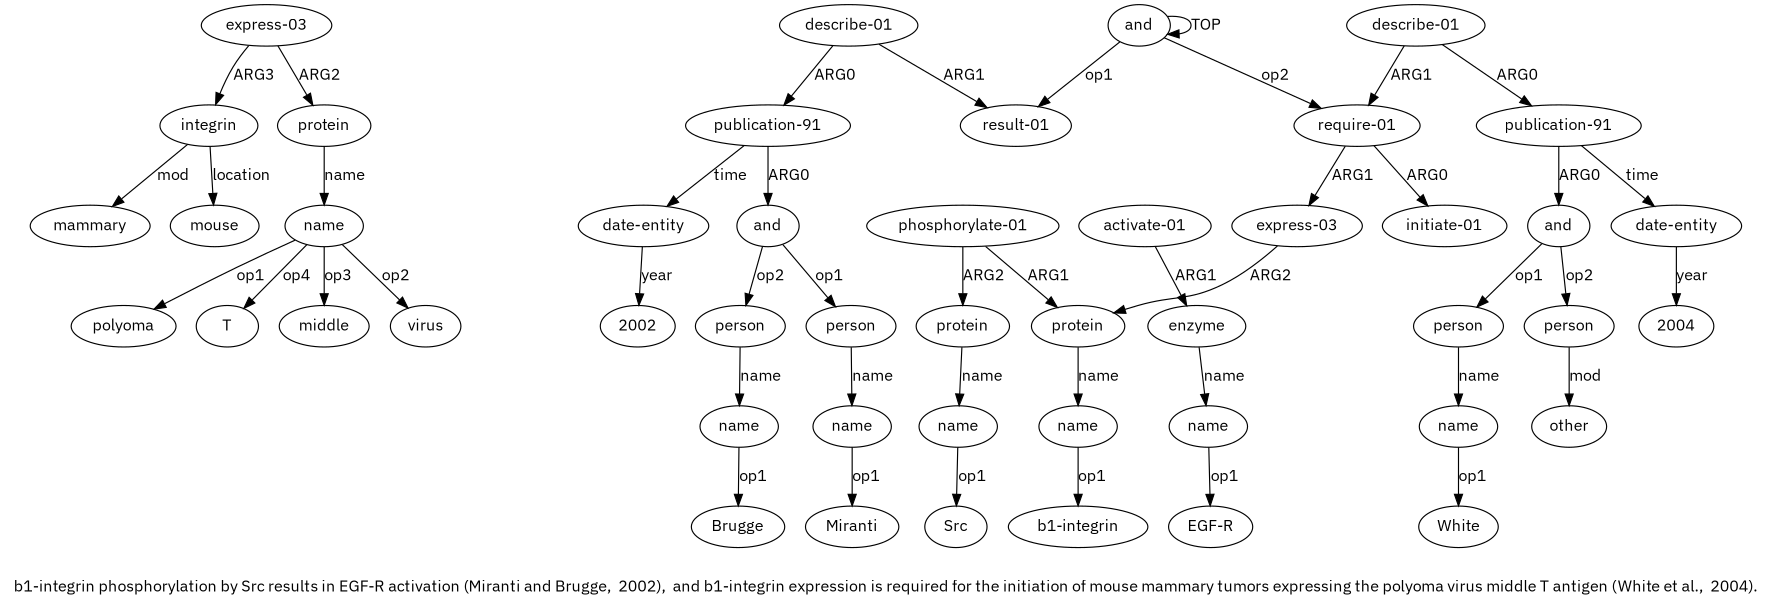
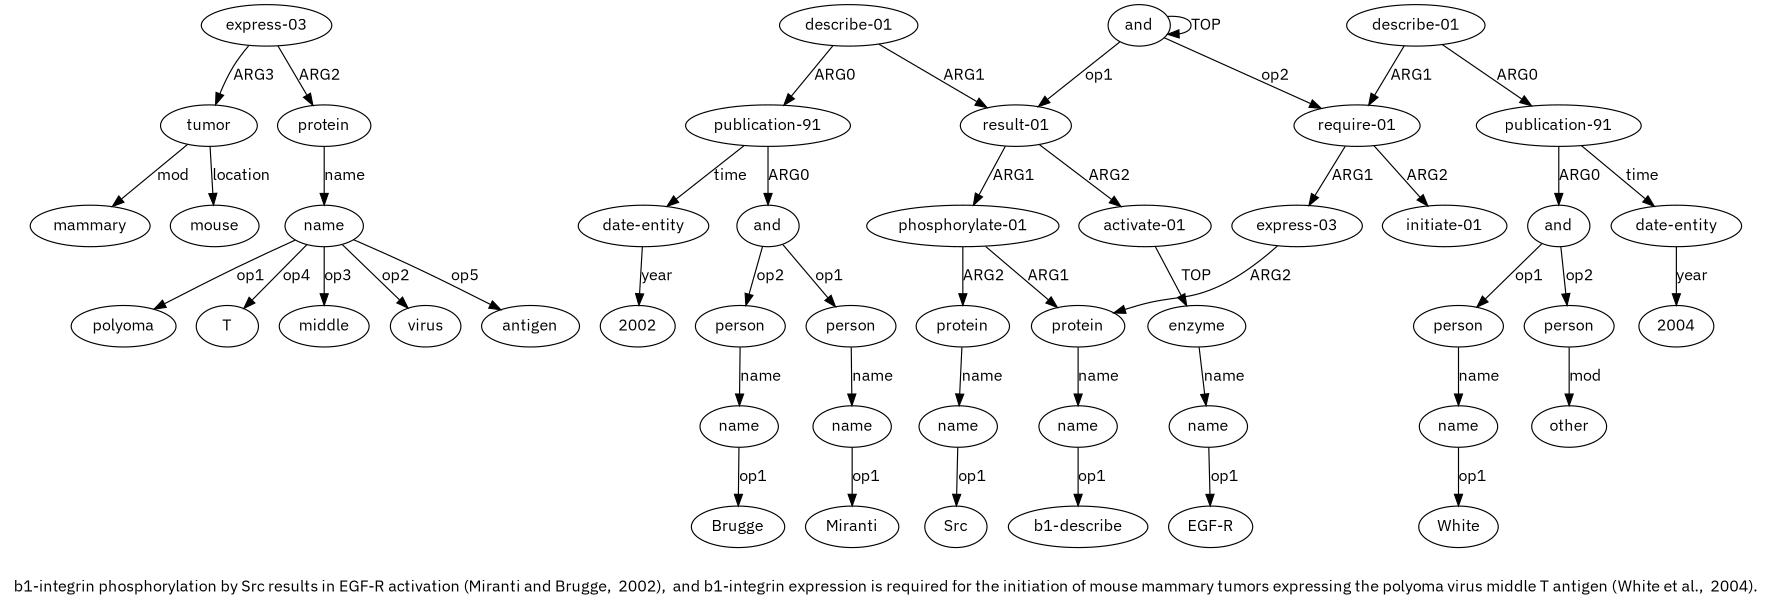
node "integrin": label "integrin" -> "tumor"
edge "result-01" -> "phosphorylate-01": added, label "ARG1"
edge "result-01" -> "activate-01": added, label "ARG2"
edge "require-01" -> "initiate-01": label "ARG0" -> "ARG2"
edge "activate-01" -> "enzyme": label "ARG1" -> "TOP"
node "antigen": added
node "b1-integrin": label "b1-integrin" -> "b1-describe"
